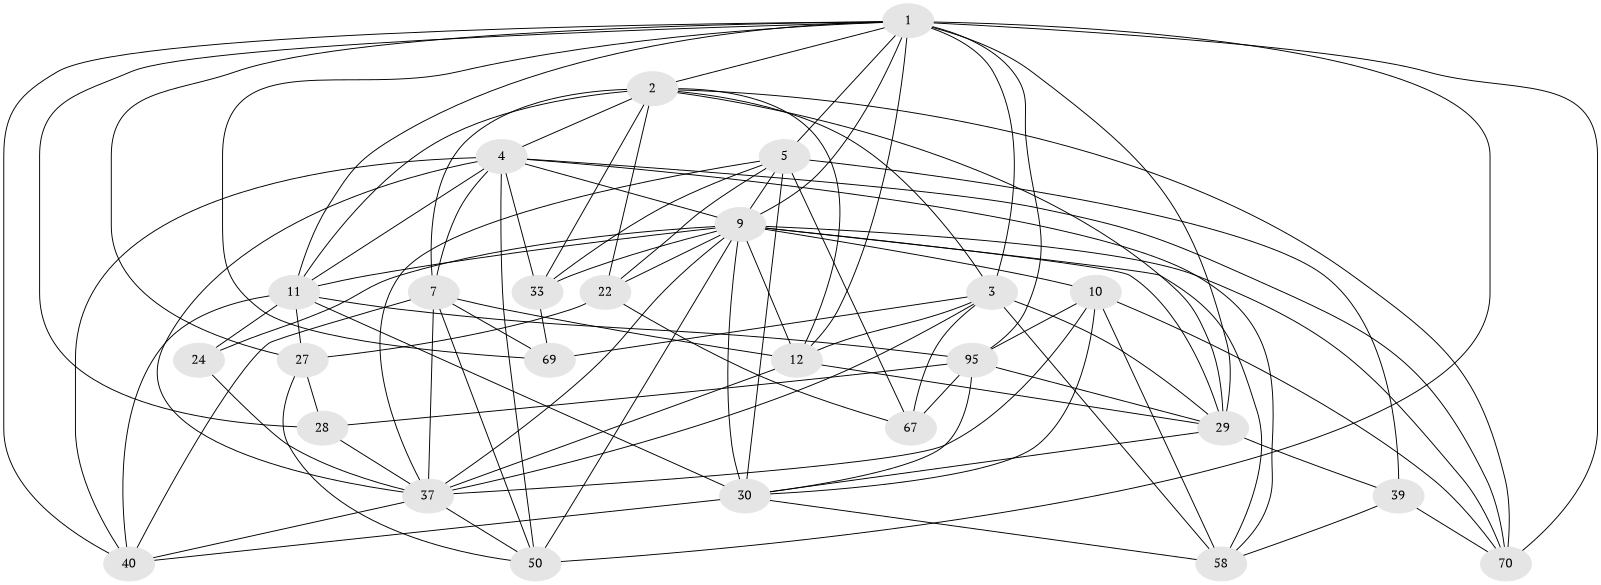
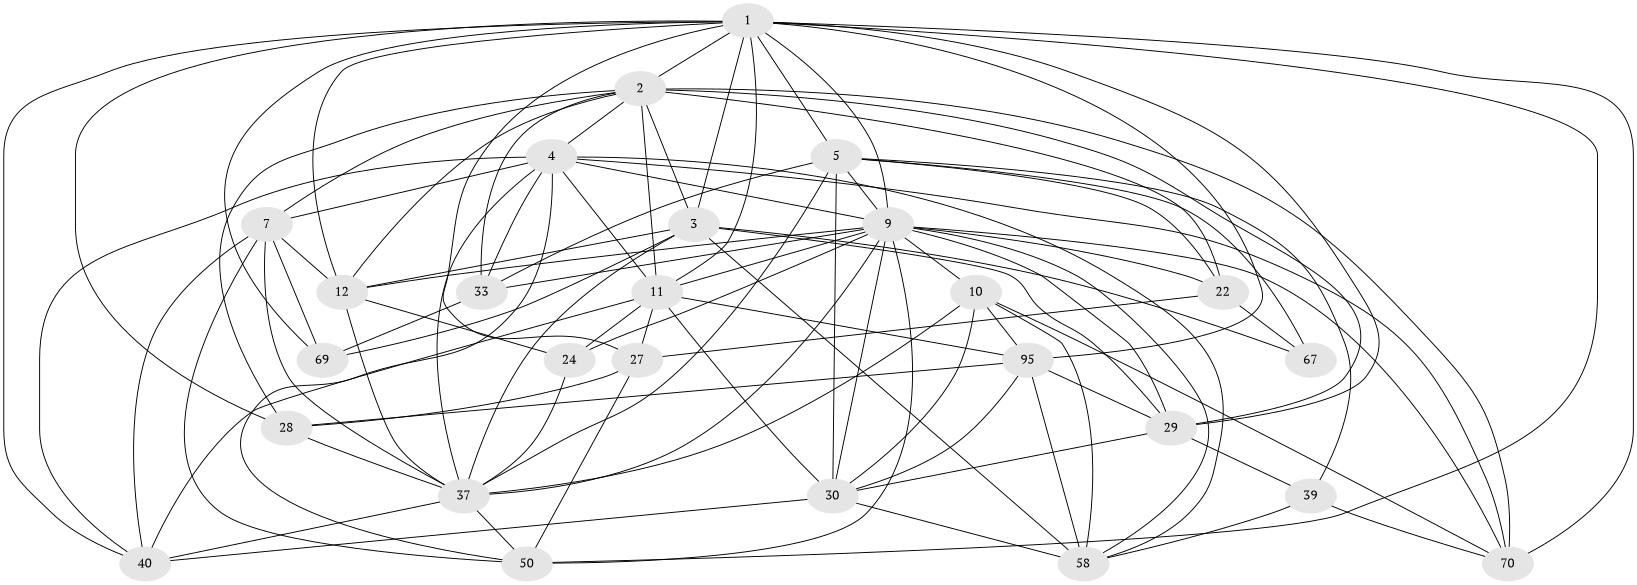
edge "2" -- "28": added
edge "12" -- "29": now "12" -- "24"
edge "95" -- "67": now "95" -- "58"
